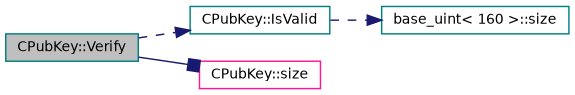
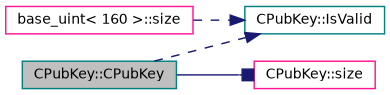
edge "CPubKey::IsValid" -> "base_uint< 160 >::size": reversed
node "base_uint< 160 >::size": color teal -> deeppink
node "CPubKey::Verify": label "CPubKey::Verify" -> "CPubKey::CPubKey"
